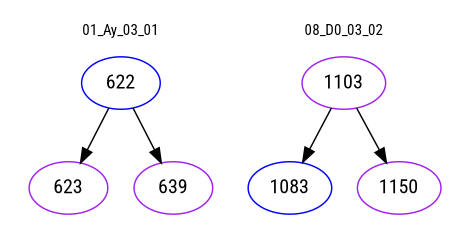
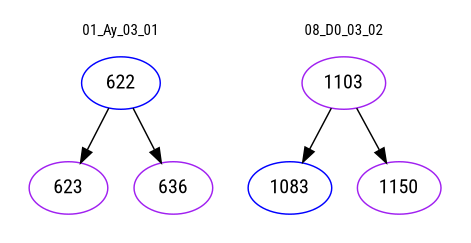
node "639": label "639" -> "636"
